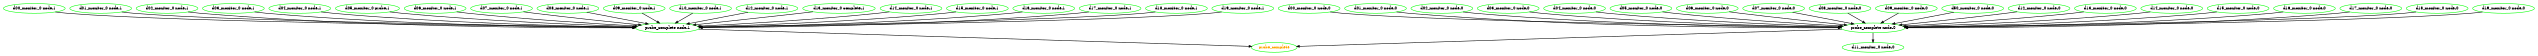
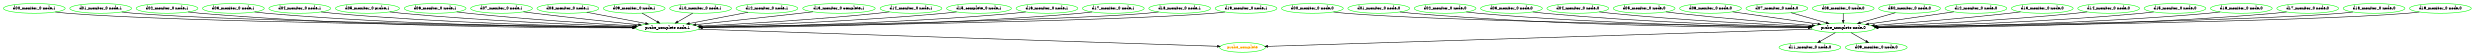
node "d15_monitor_0 node-1": label "d15_monitor_0 node-1" -> "d15_complete_0 node-1"
edge "d09_monitor_0 node-0" -> "probe_complete node-0": reversed
